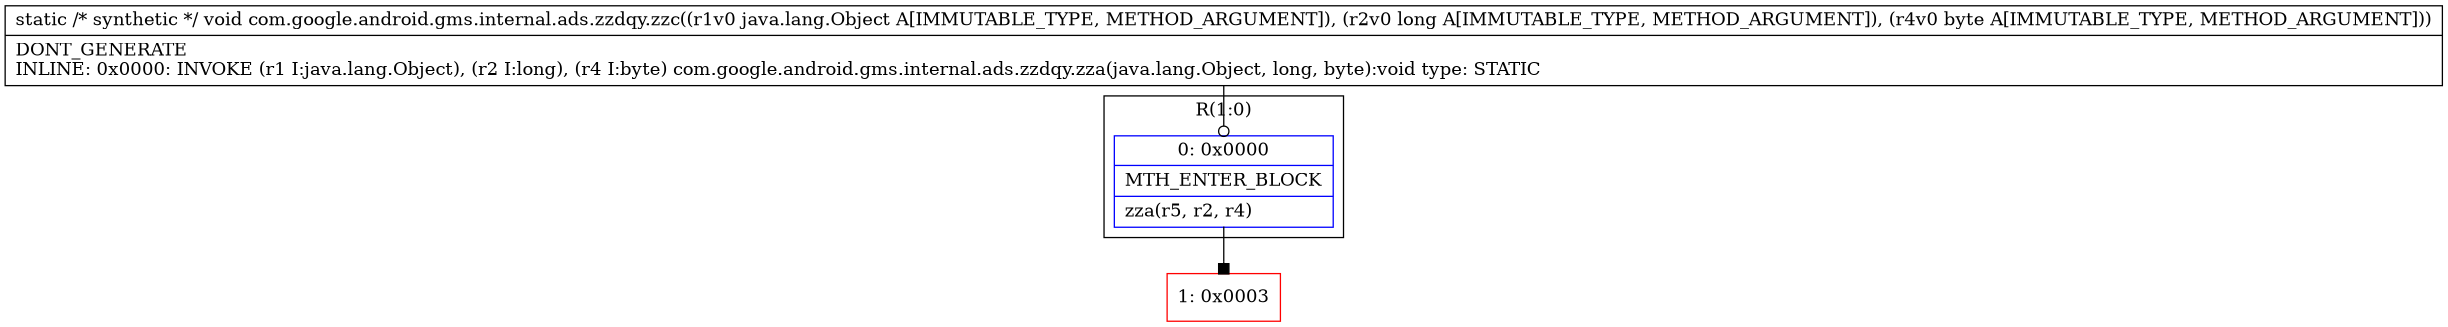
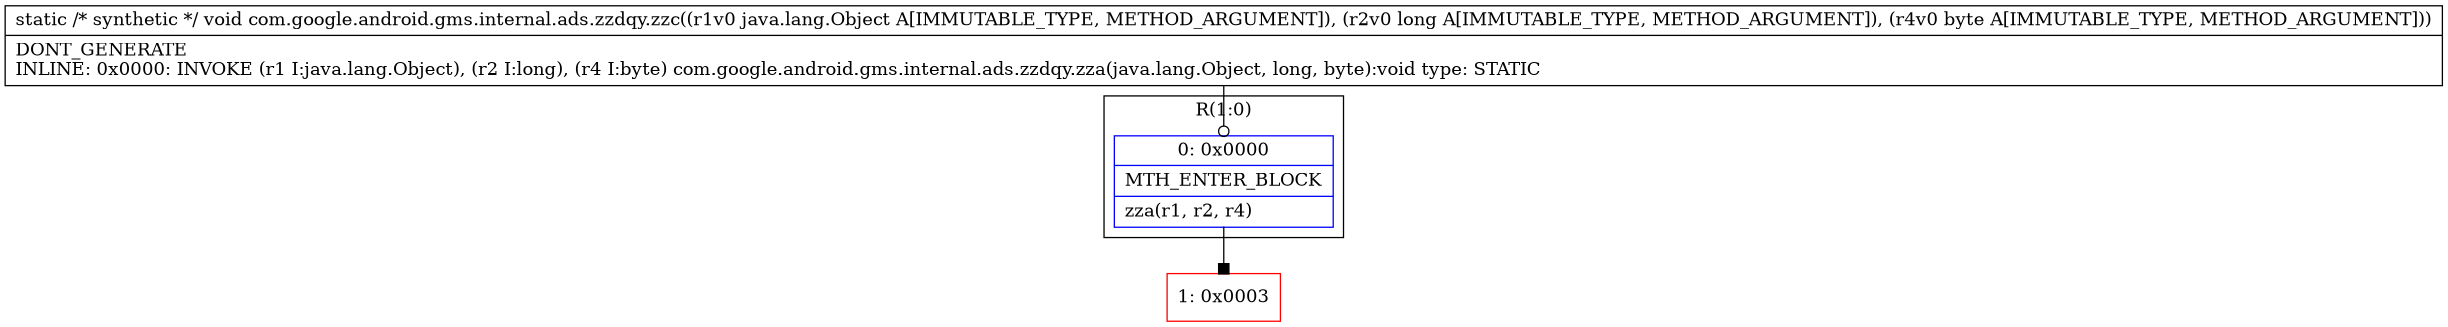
node "0: 0x0000": text "zza(r5, r2, r4)" -> "zza(r1, r2, r4)"
